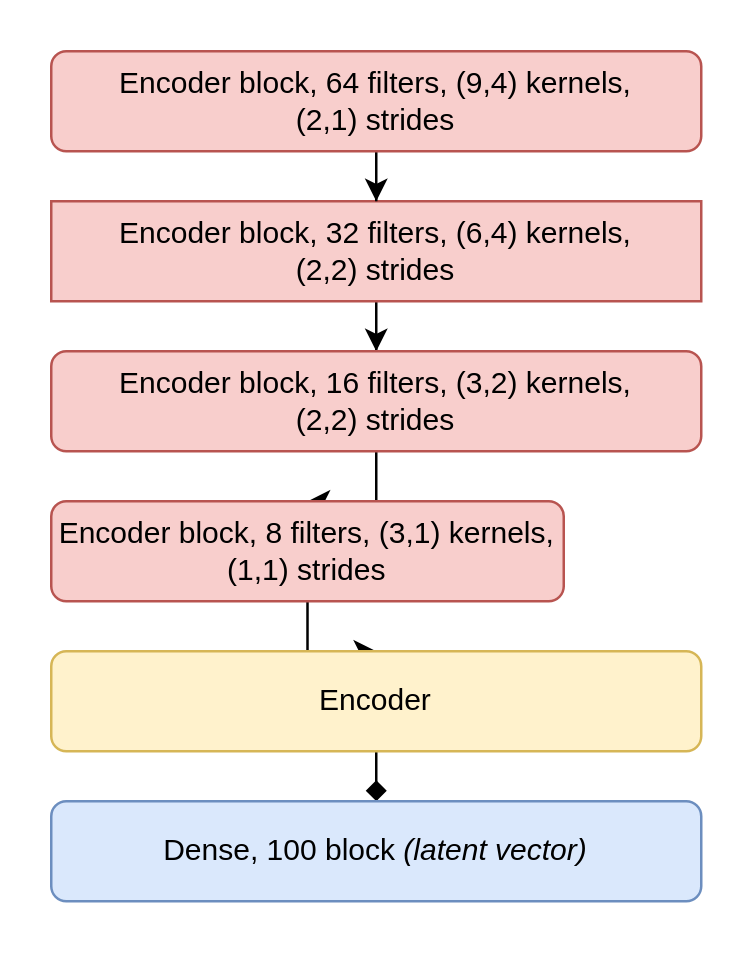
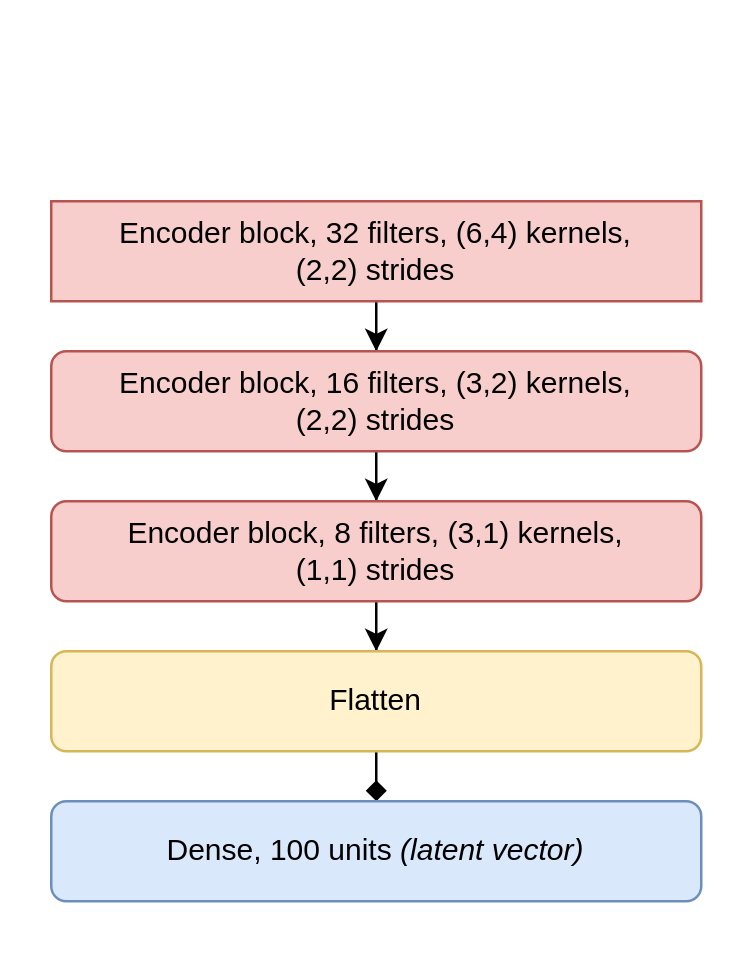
node "Encoder block, 64 filters, (9,4) kernels, (2,1) strides": removed
edge "Encoder block, 64 filters, (9,4) kernels, (2,1) strides" -> "Encoder block, 32 filters, (6,4) kernels, (2,2) strides": removed
node "Encoder block, 8 filters, (3,1) kernels, (1,1) strides": size 513x100 -> 650x100
node "Encoder": label "Encoder" -> "Flatten"
node "Dense, 100 block (latent vector)": label "Dense, 100 block (latent vector)" -> "Dense, 100 units (latent vector)"
